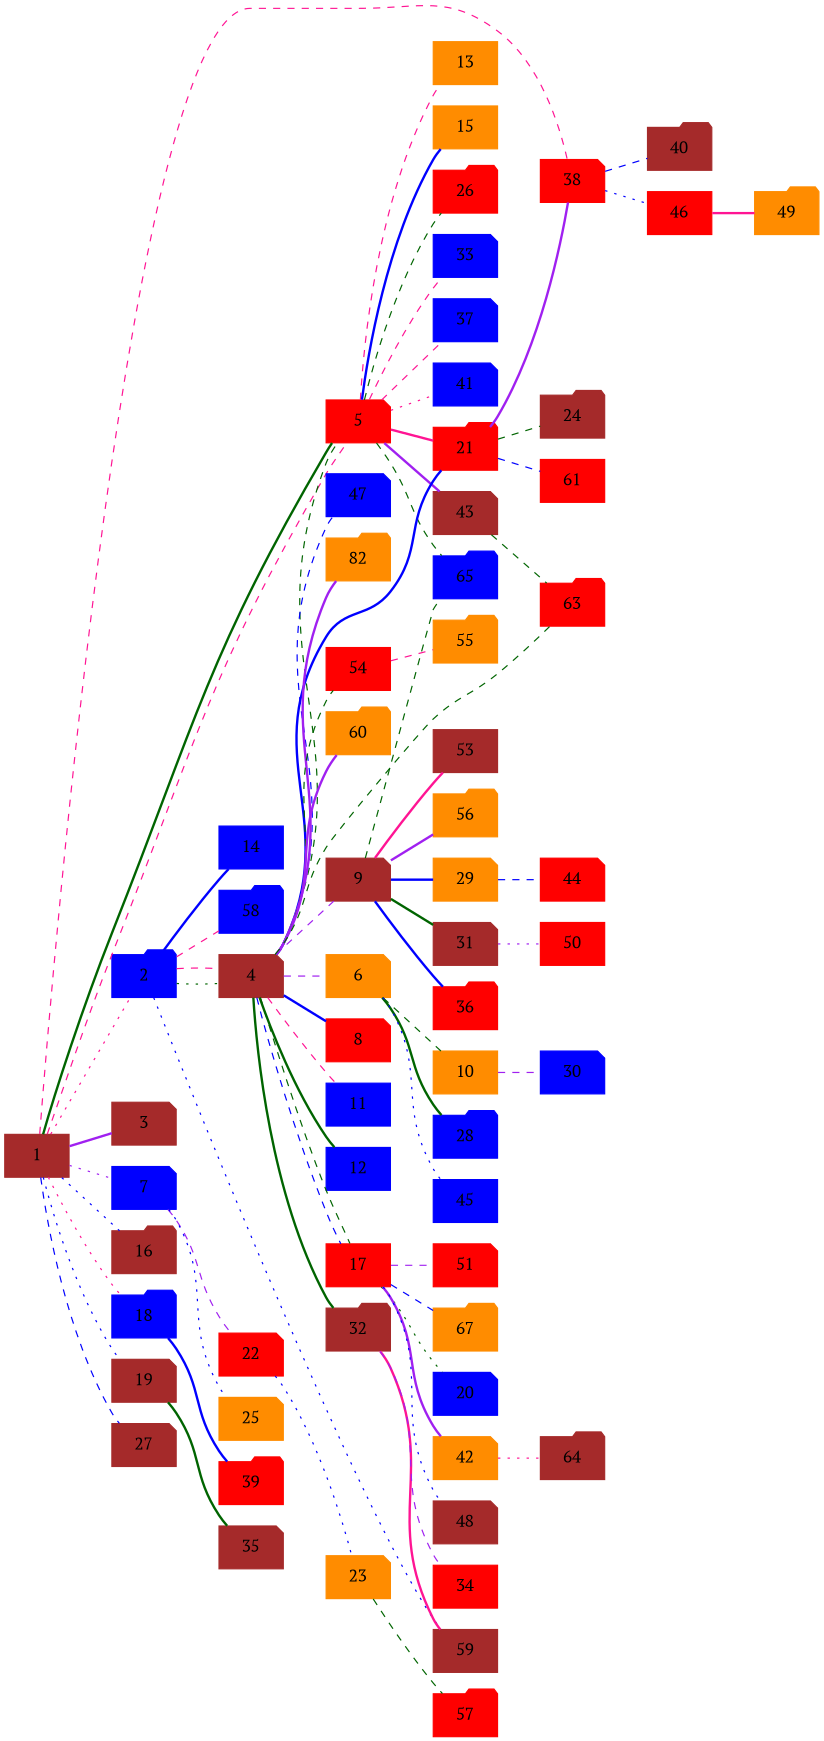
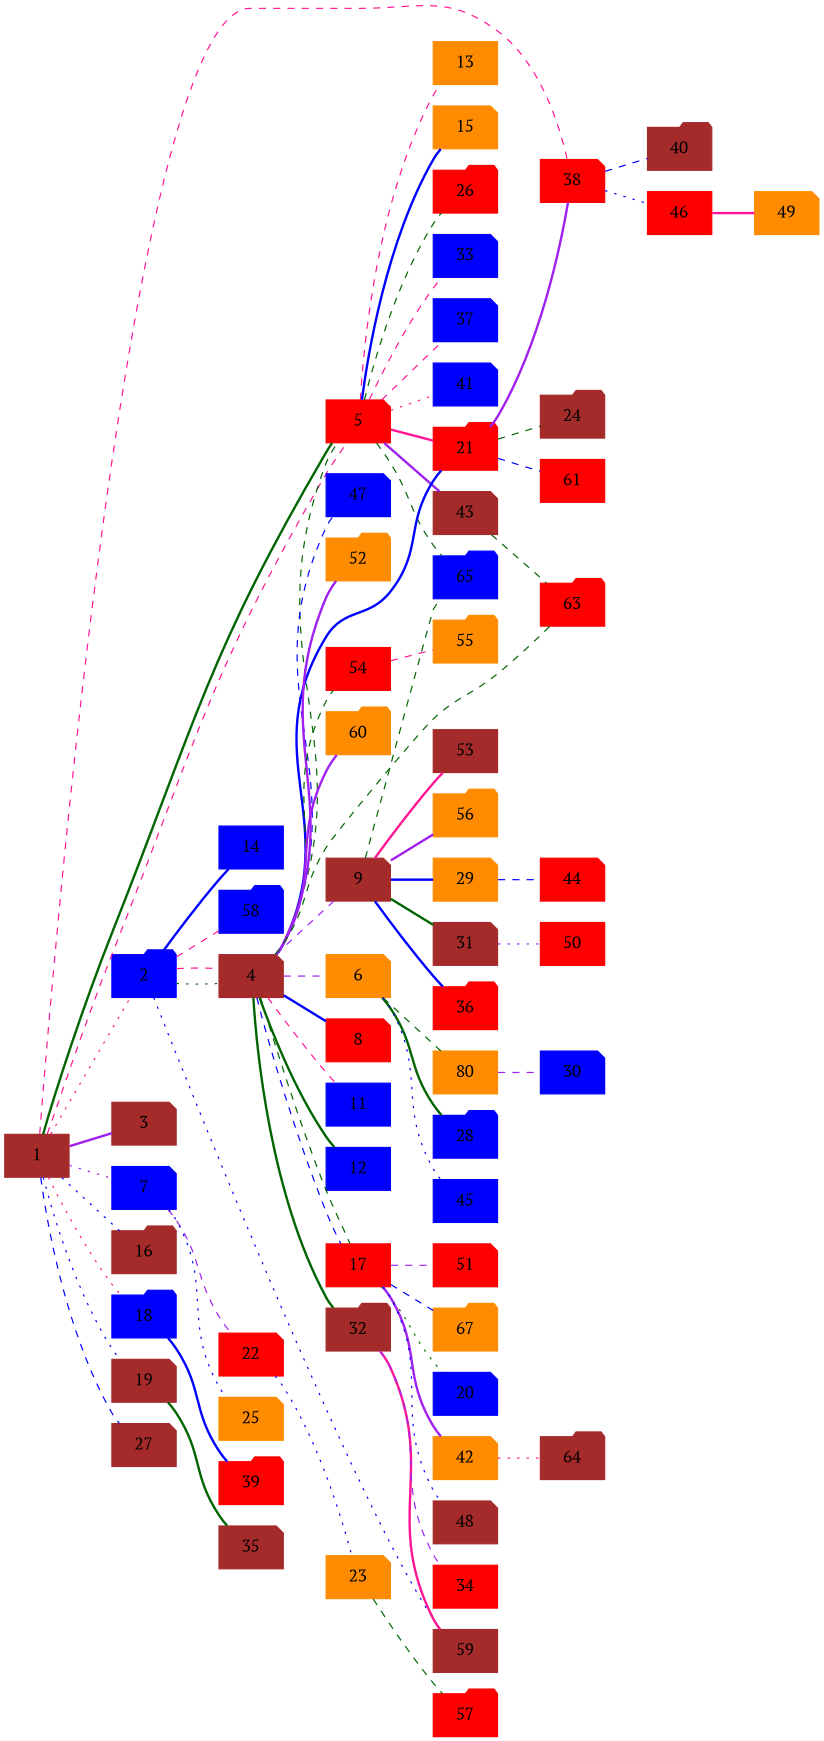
node "15": shape box -> note
node "49": shape folder -> note
node "82": label "82" -> "52"
node "10": label "10" -> "80"
